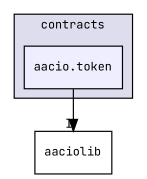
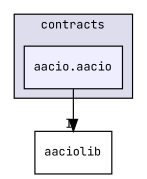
node "aacio.token": label "aacio.token" -> "aacio.aacio"
